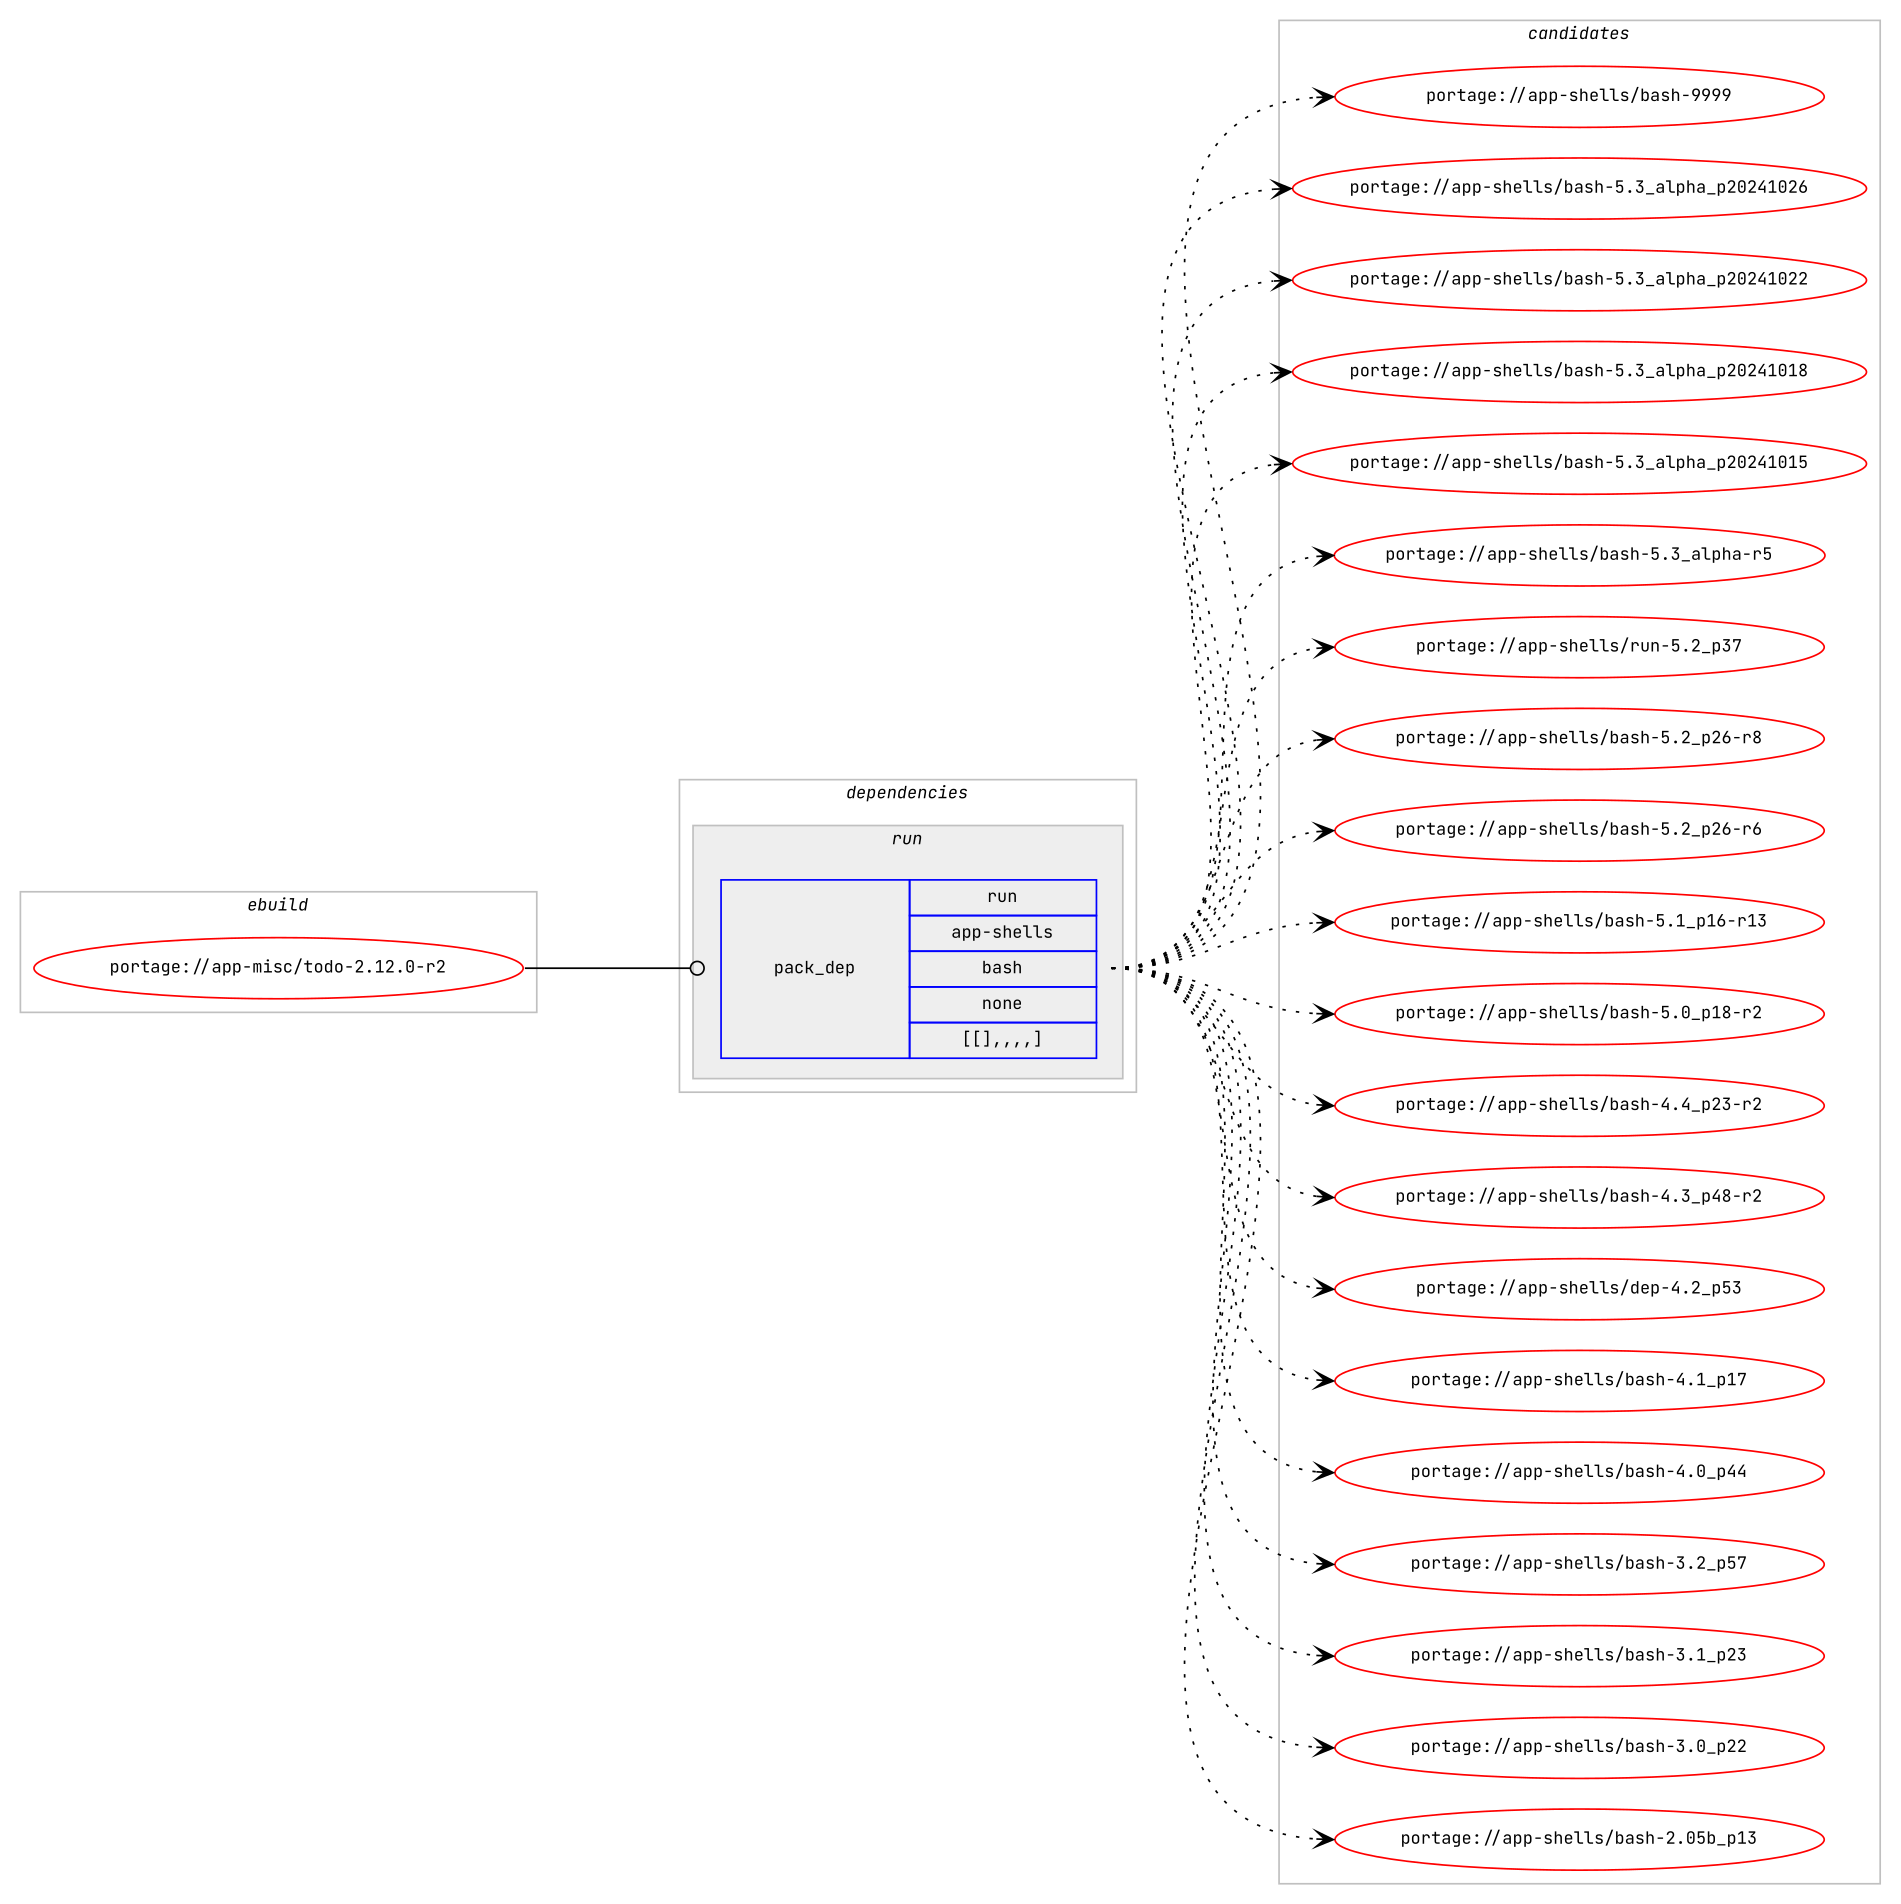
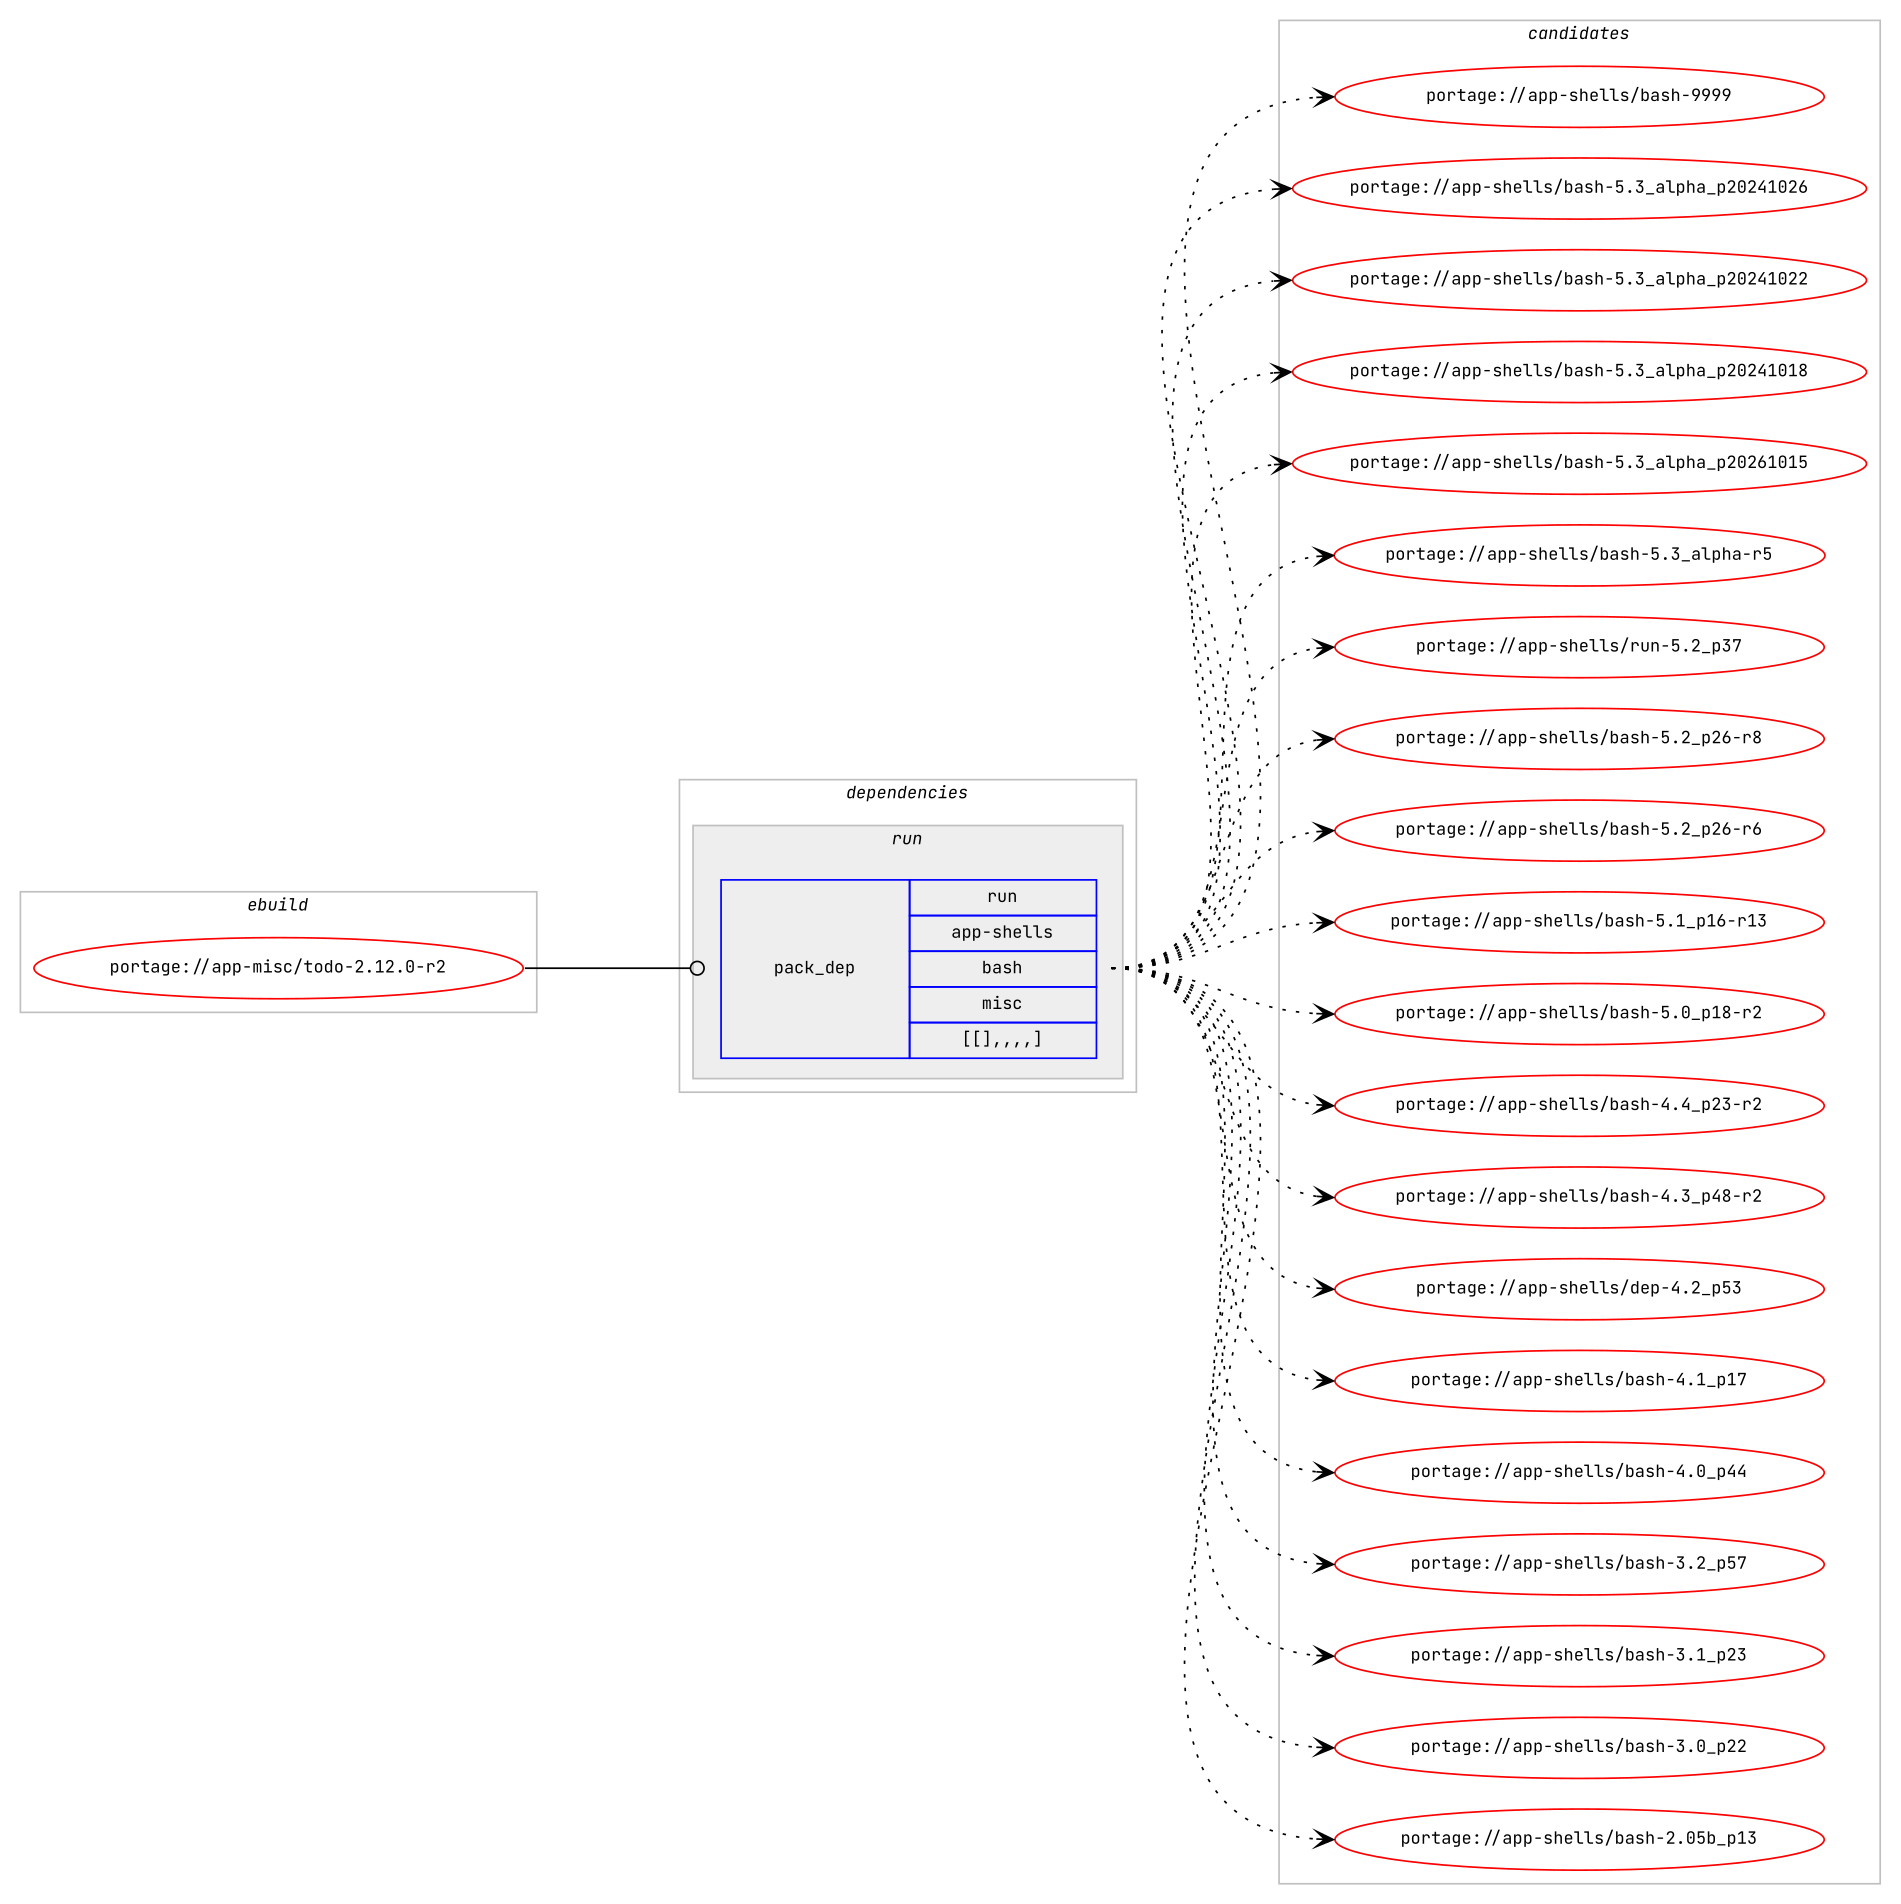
node "portage://app-shells/bash-5.3_alpha_p20241015": label "portage://app-shells/bash-5.3_alpha_p20241015" -> "portage://app-shells/bash-5.3_alpha_p20261015"
node "pack_dep": text "none" -> "misc"
